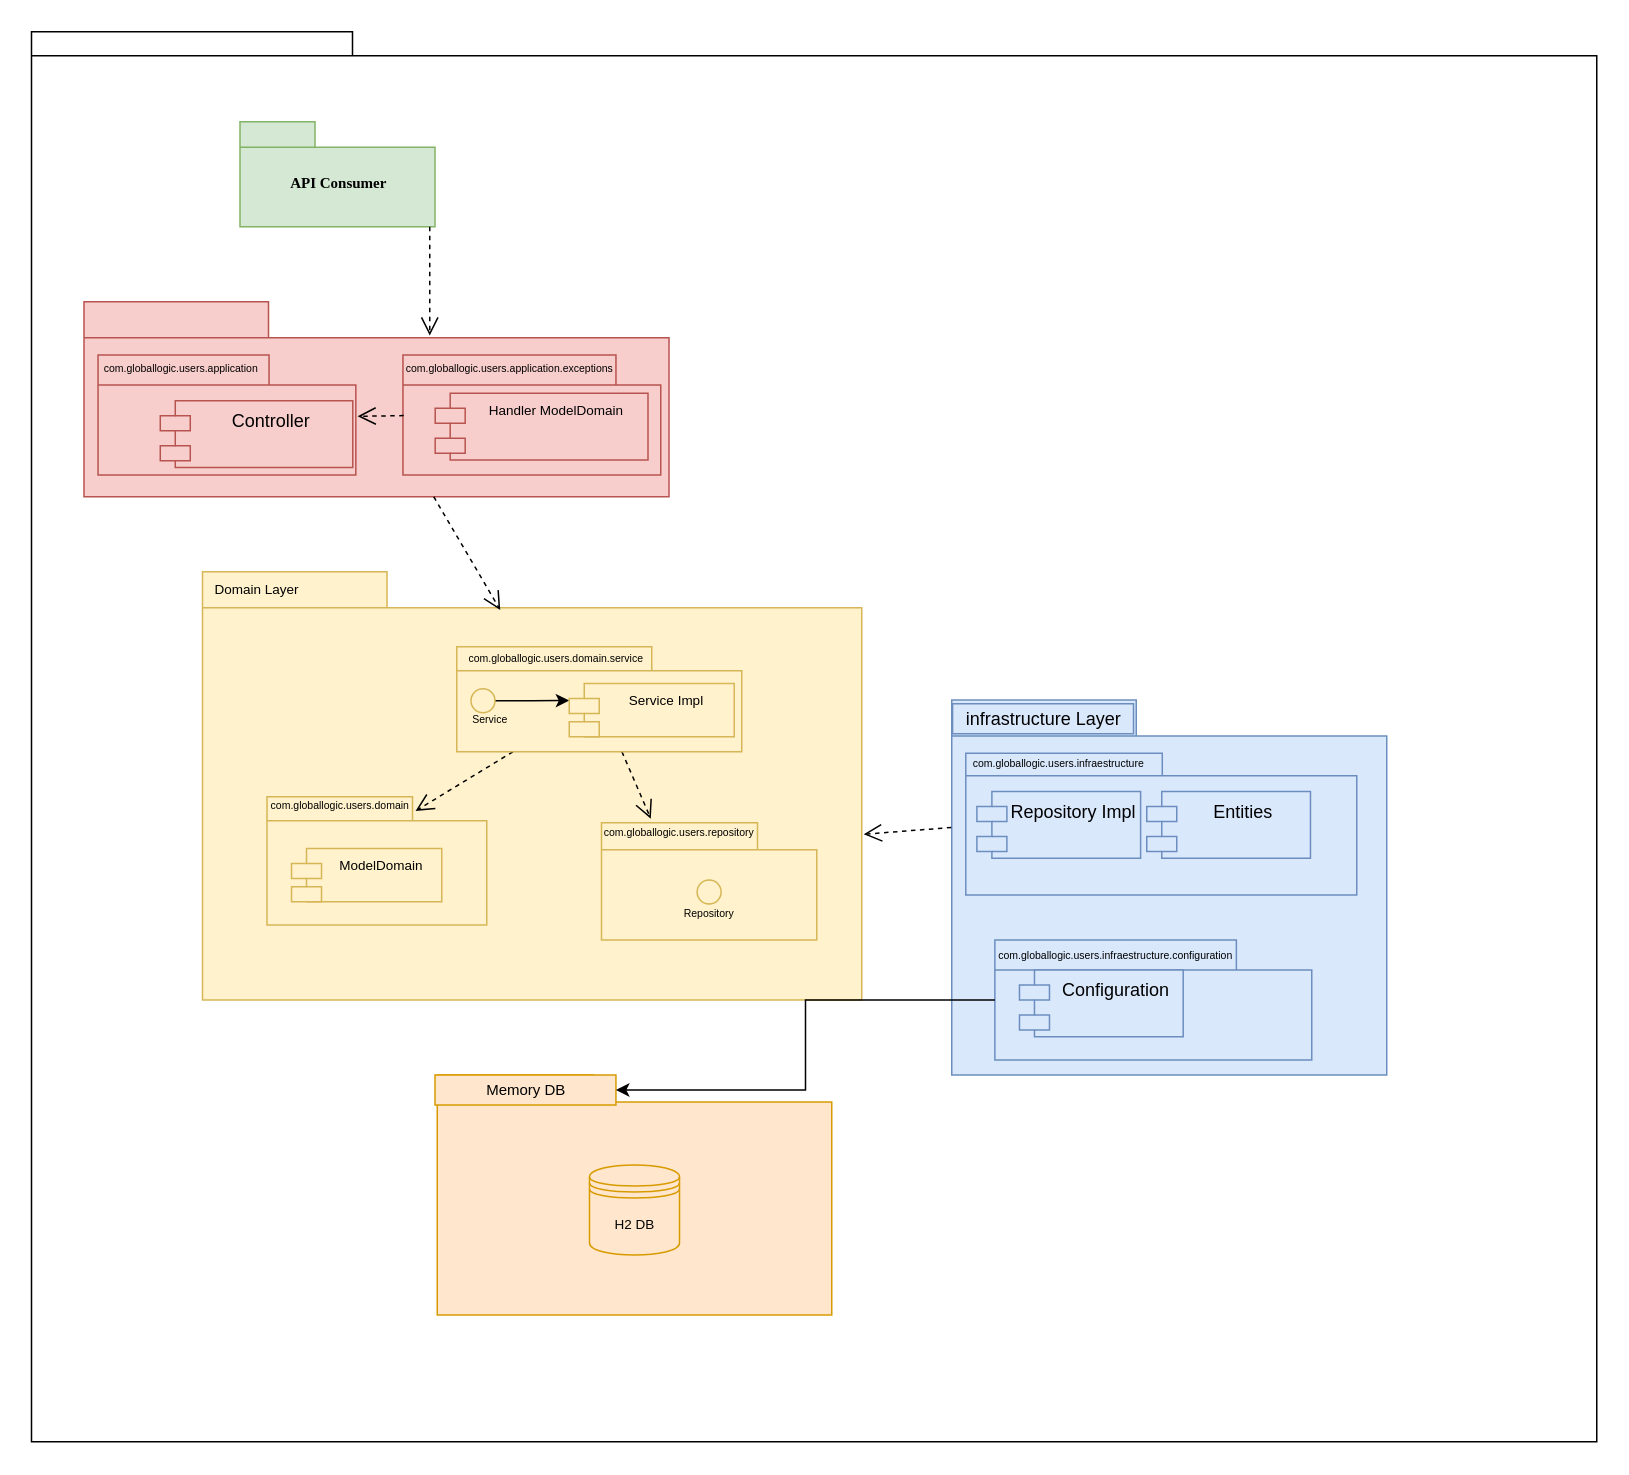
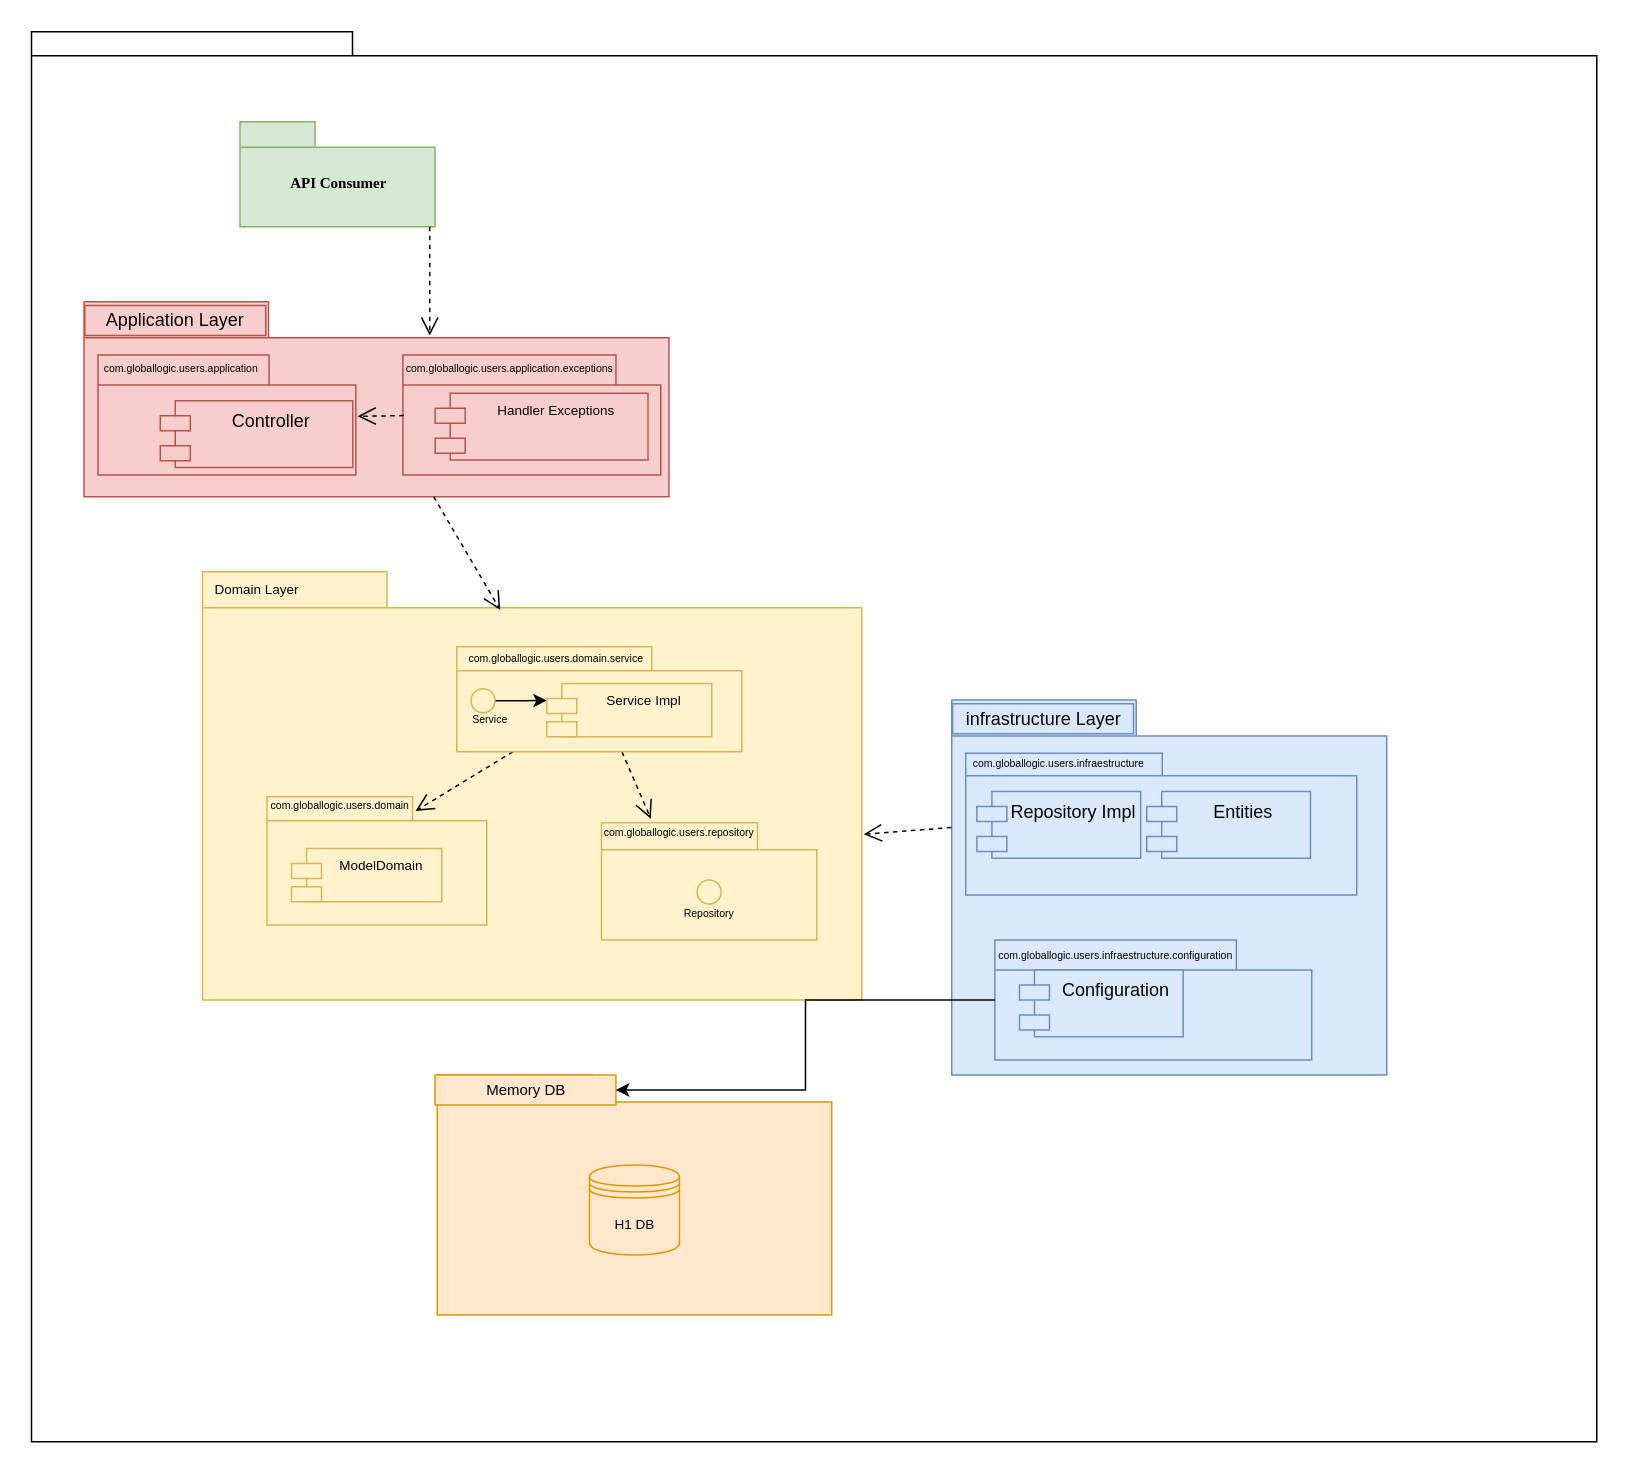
node "Application Layer": added
node "Handler ModelDomain": label "Handler ModelDomain" -> "Handler Exceptions"
node "Service Impl": moved (652, 710) -> (629, 710)
node "H2 DB": label "H2 DB" -> "H1 DB"
